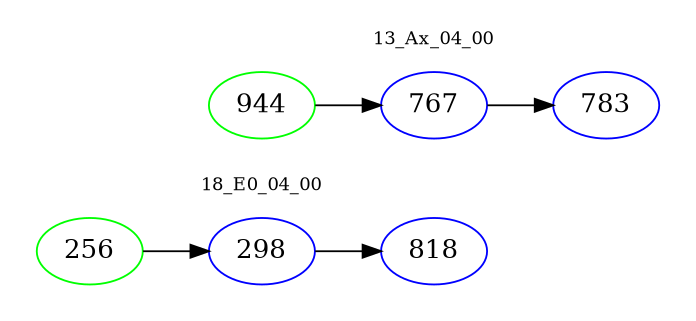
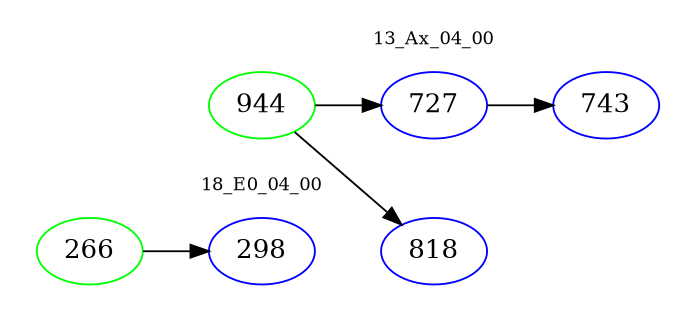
node "767": label "767" -> "727"
node "783": label "783" -> "743"
node "256": label "256" -> "266"
edge "298" -> "818": now "944" -> "818"
